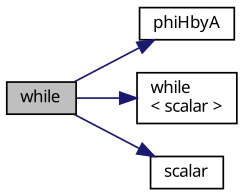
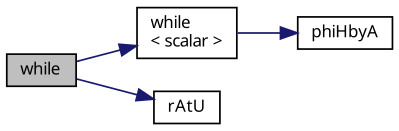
edge "while" -> "phiHbyA": now "while < scalar >" -> "phiHbyA"
node "scalar": label "scalar" -> "rAtU"
